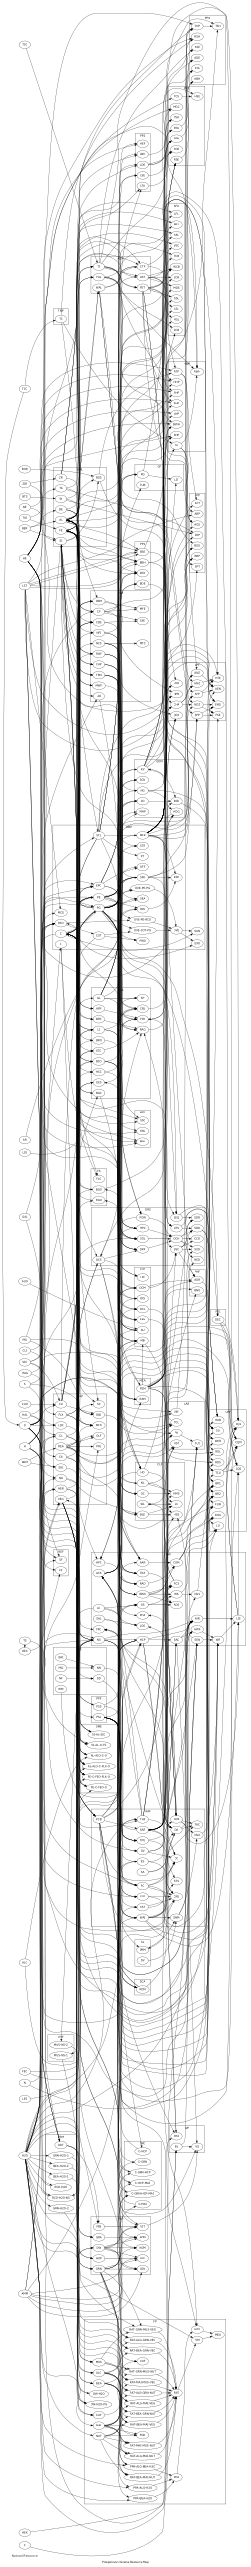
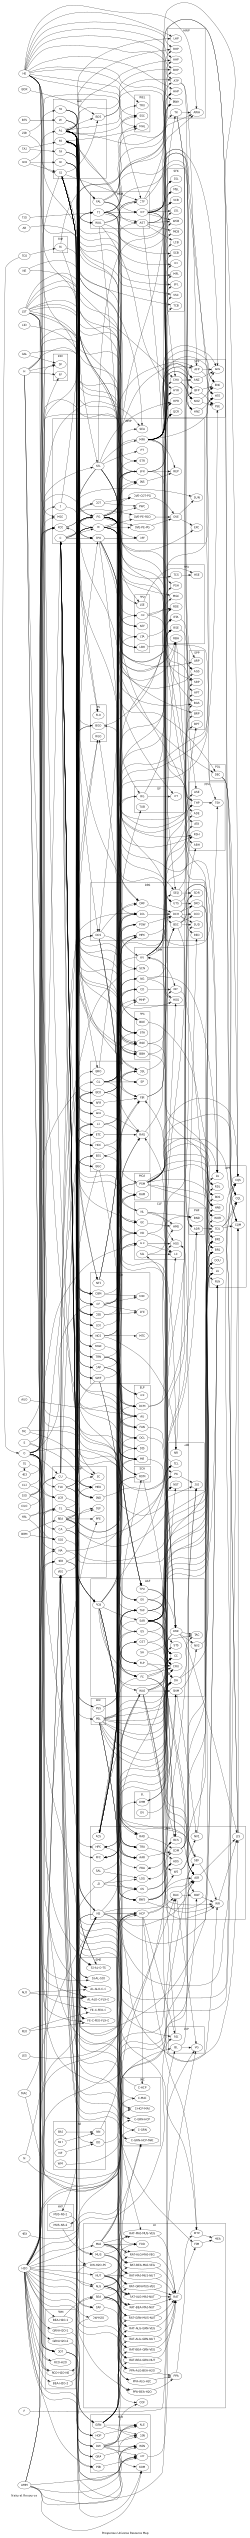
node "VCB": added
